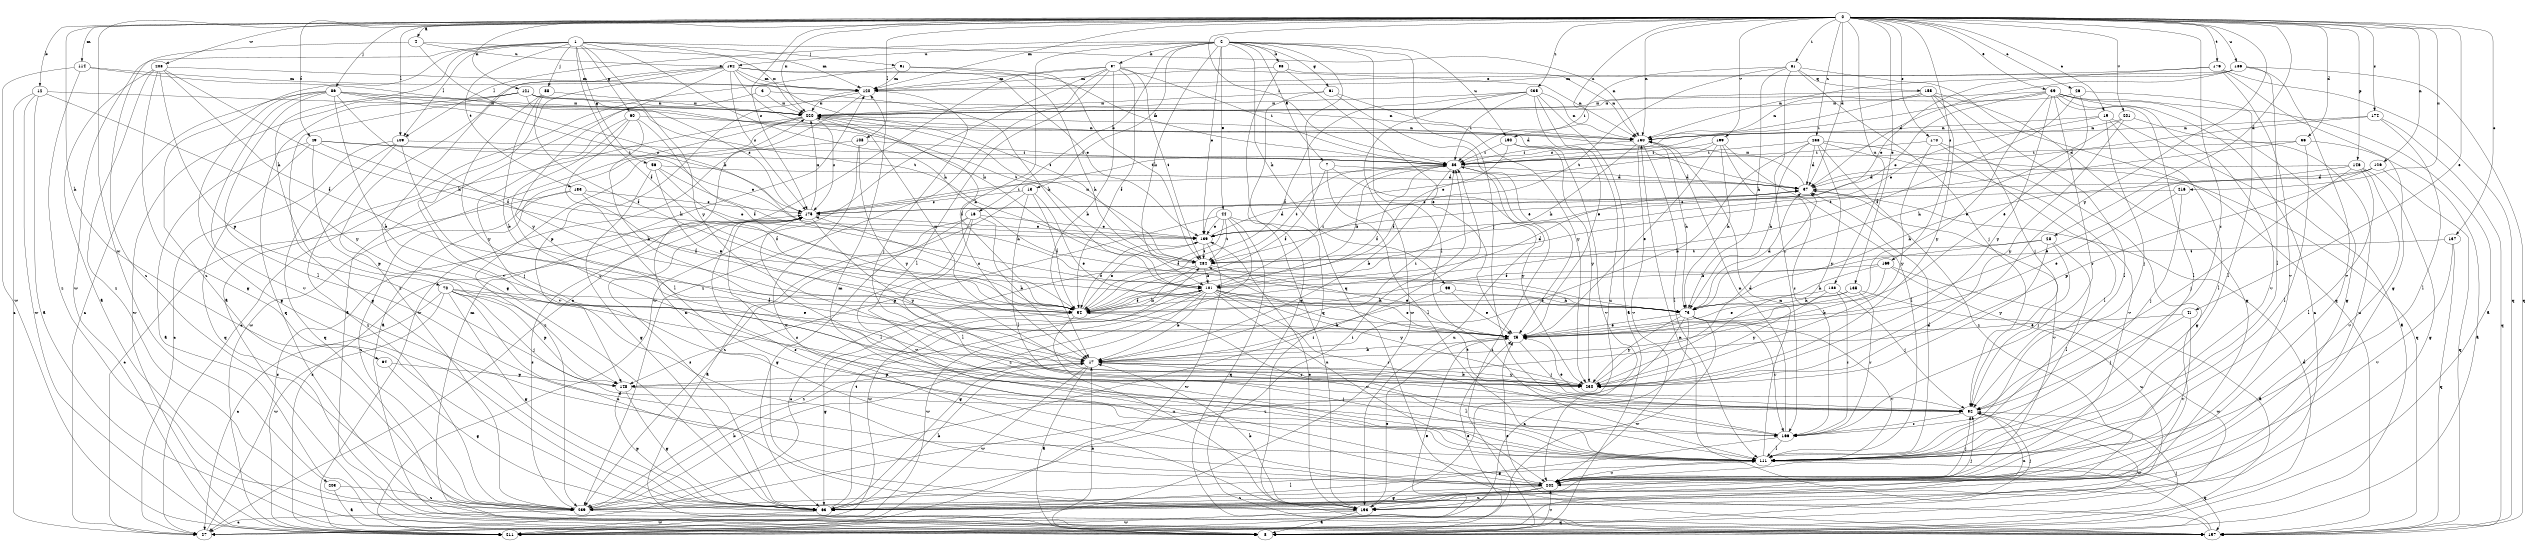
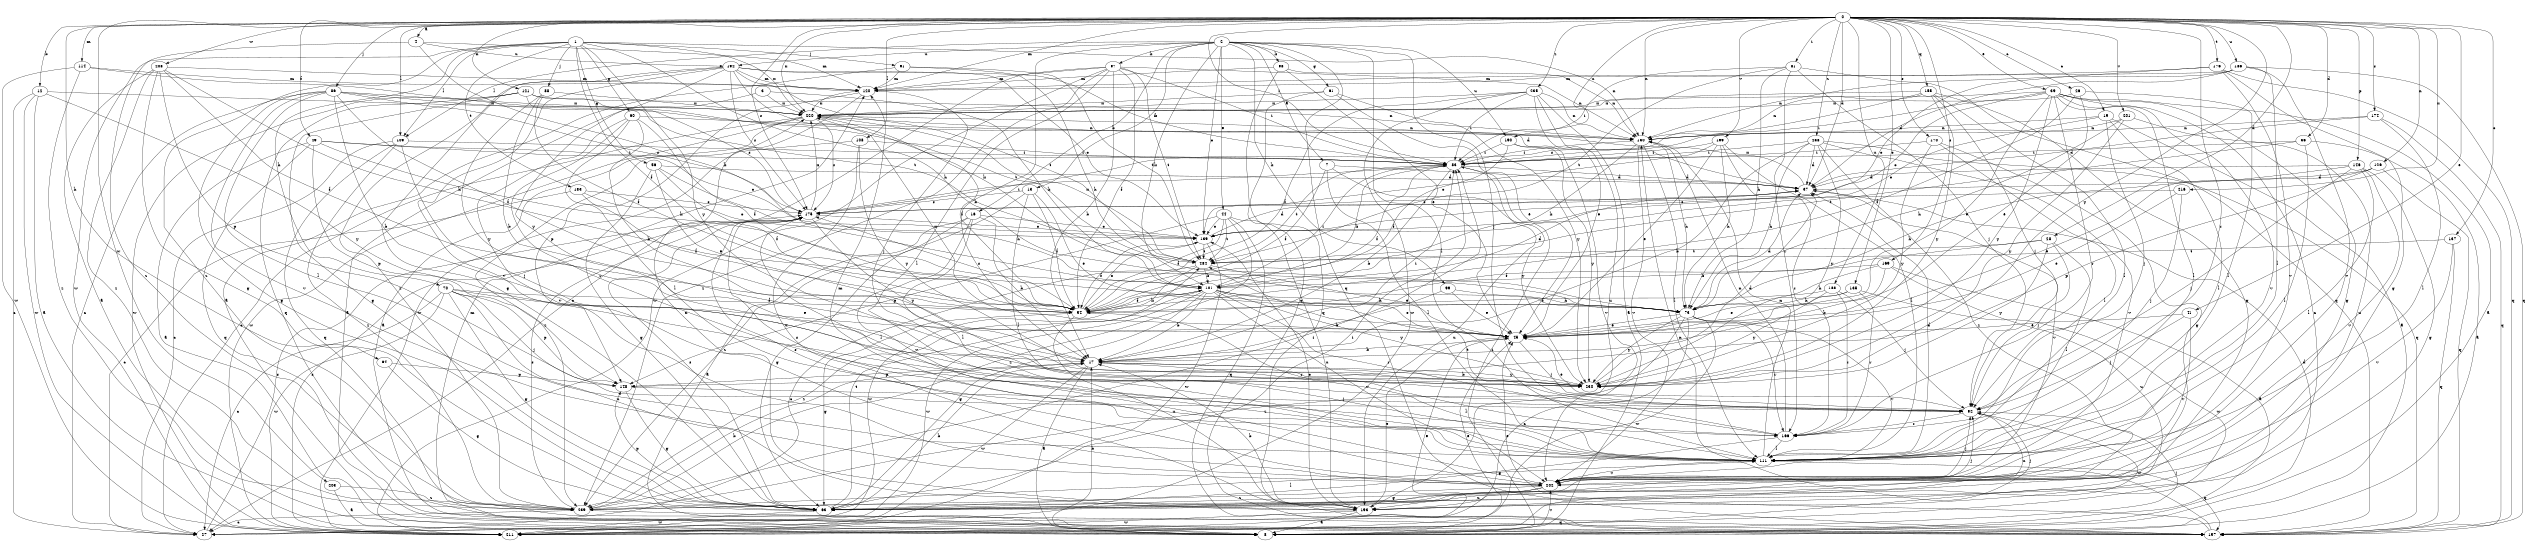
edge "176" -> "120": label "o" -> "m"
edge "81" -> "155": now "0" -> "155"
edge "121" -> "220": removed, label "x"
edge "183" -> "239": removed, label "z"
